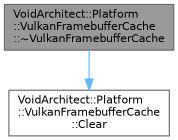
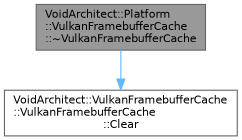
node "VoidArchitect::Platform ::VulkanFramebufferCache ::Clear": label "VoidArchitect::Platform ::VulkanFramebufferCache ::Clear" -> "VoidArchitect::VulkanFramebufferCache ::VulkanFramebufferCache ::Clear"
